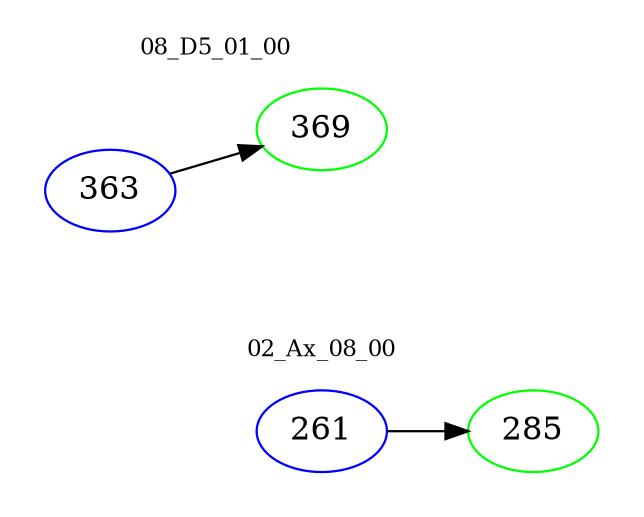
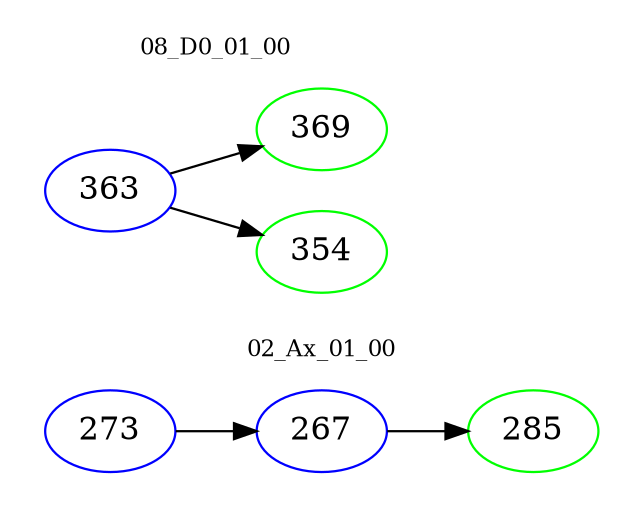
cluster "08_D5_01_00": label "08_D5_01_00" -> "08_D0_01_00"
node "354": added
cluster "02_Ax_08_00": label "02_Ax_08_00" -> "02_Ax_01_00"
node "273": added
node "261": label "261" -> "267"
